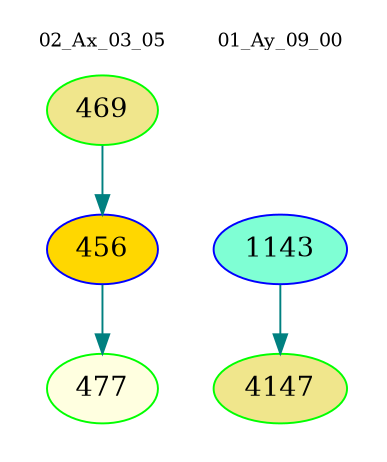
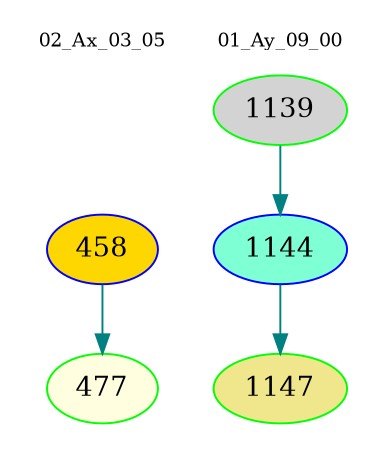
node "469": removed
node "1139": added
node "456": label "456" -> "458"
node "1143": label "1143" -> "1144"
node "4147": label "4147" -> "1147"
